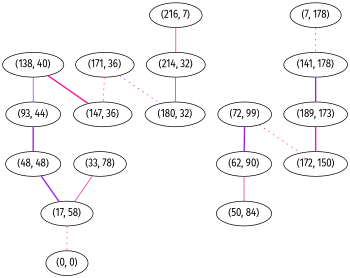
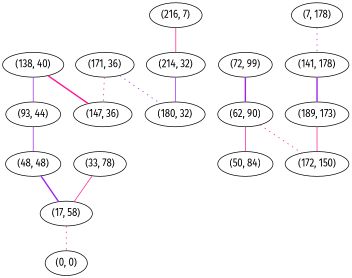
edge "(93, 44)" -- "(48, 48)": style bold -> solid
edge "(72, 99)" -- "(172, 150)": now "(62, 90)" -- "(172, 150)"
edge "(189, 173)" -- "(172, 150)": style bold -> solid
